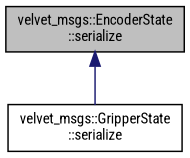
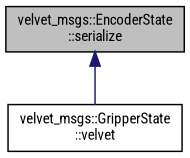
node "velvet_msgs::GripperState ::serialize": label "velvet_msgs::GripperState ::serialize" -> "velvet_msgs::GripperState ::velvet"
